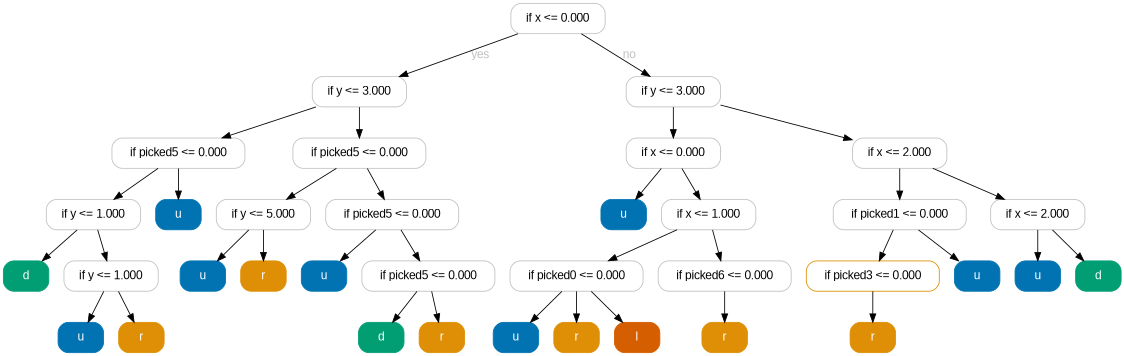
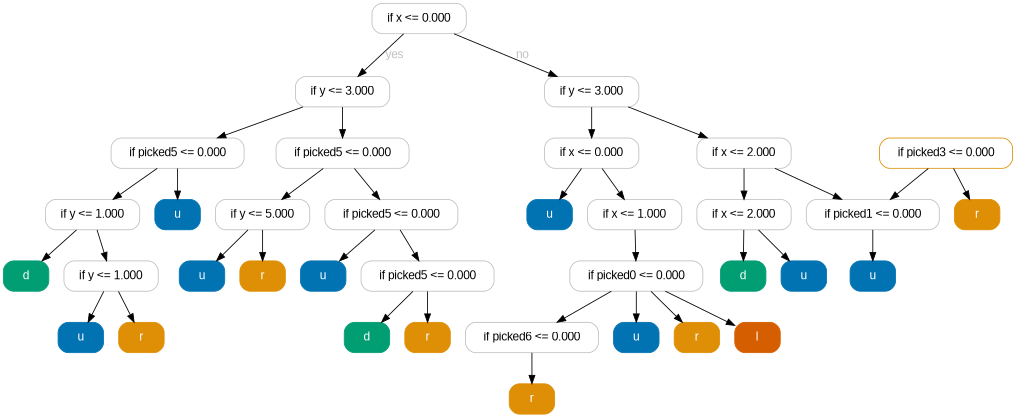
edge "if x <= 1.000" -> "if picked6 <= 0.000": now "if picked0 <= 0.000" -> "if picked6 <= 0.000"
edge "if picked1 <= 0.000" -> "if picked3 <= 0.000": reversed
